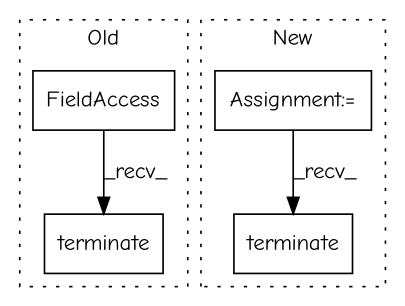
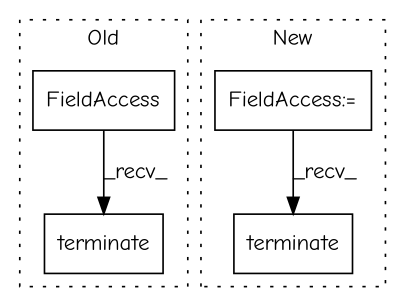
node "Assignment:=": label "Assignment:=" -> "FieldAccess:="
